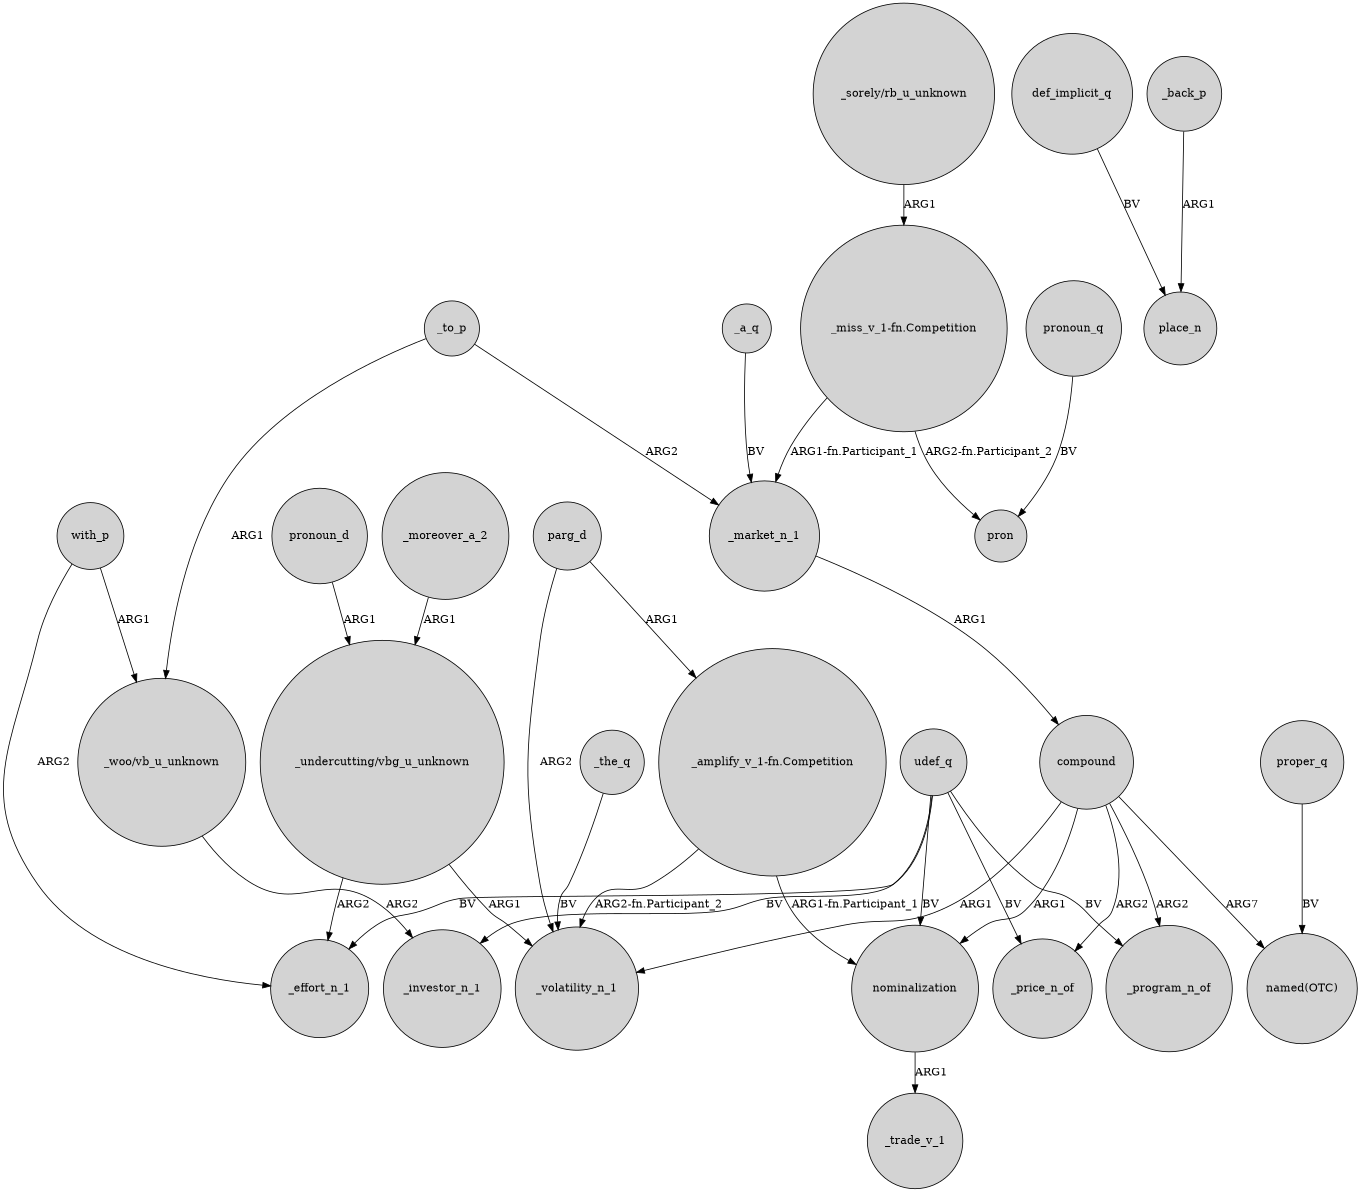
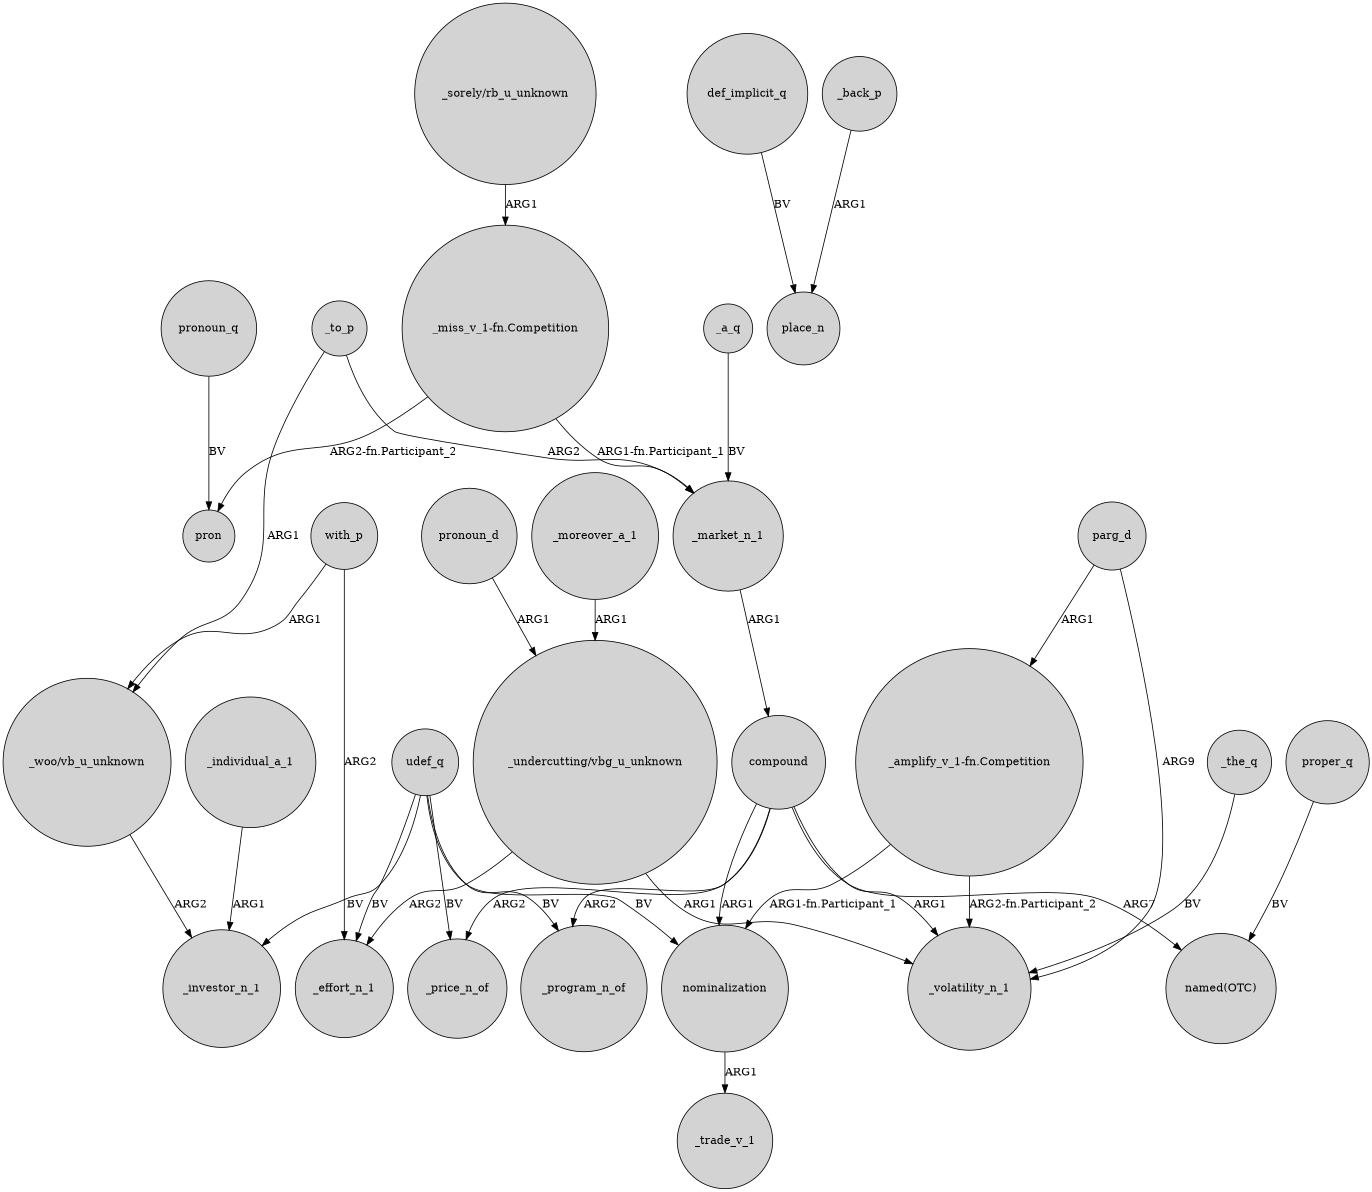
node "_moreover_a_2": label "_moreover_a_2" -> "_moreover_a_1"
node "_individual_a_1": added
edge "parg_d" -> "_volatility_n_1": label "ARG2" -> "ARG9"
